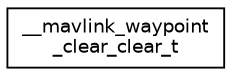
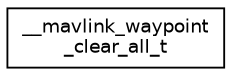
node "__mavlink_waypoint _clear_clear_t": label "__mavlink_waypoint _clear_clear_t" -> "__mavlink_waypoint _clear_all_t"
